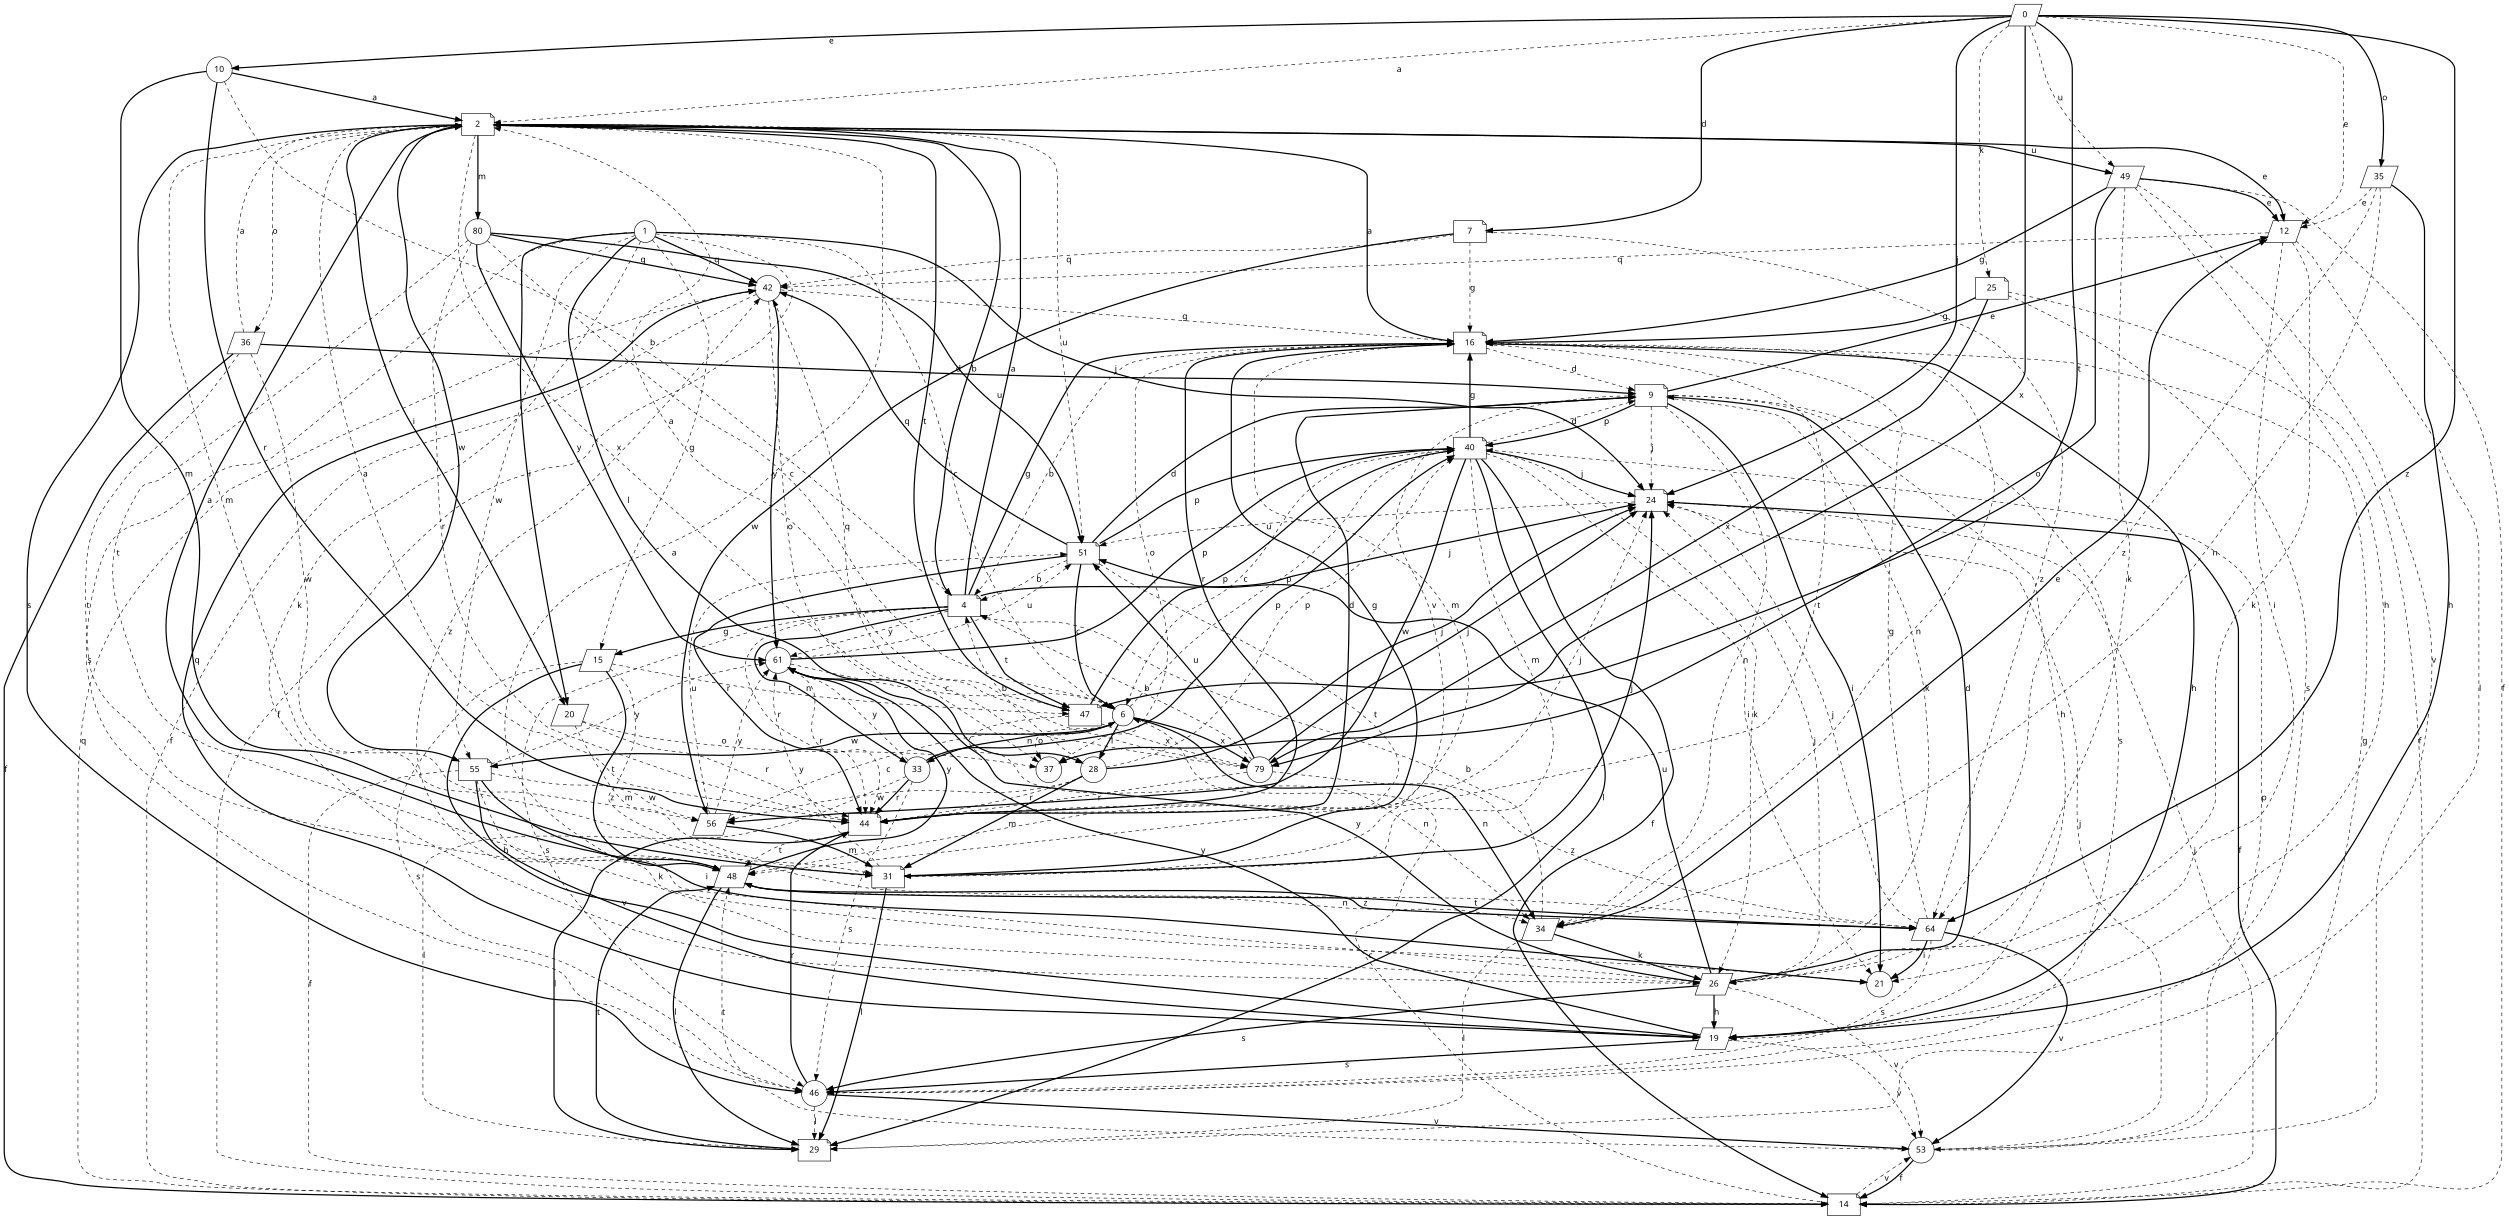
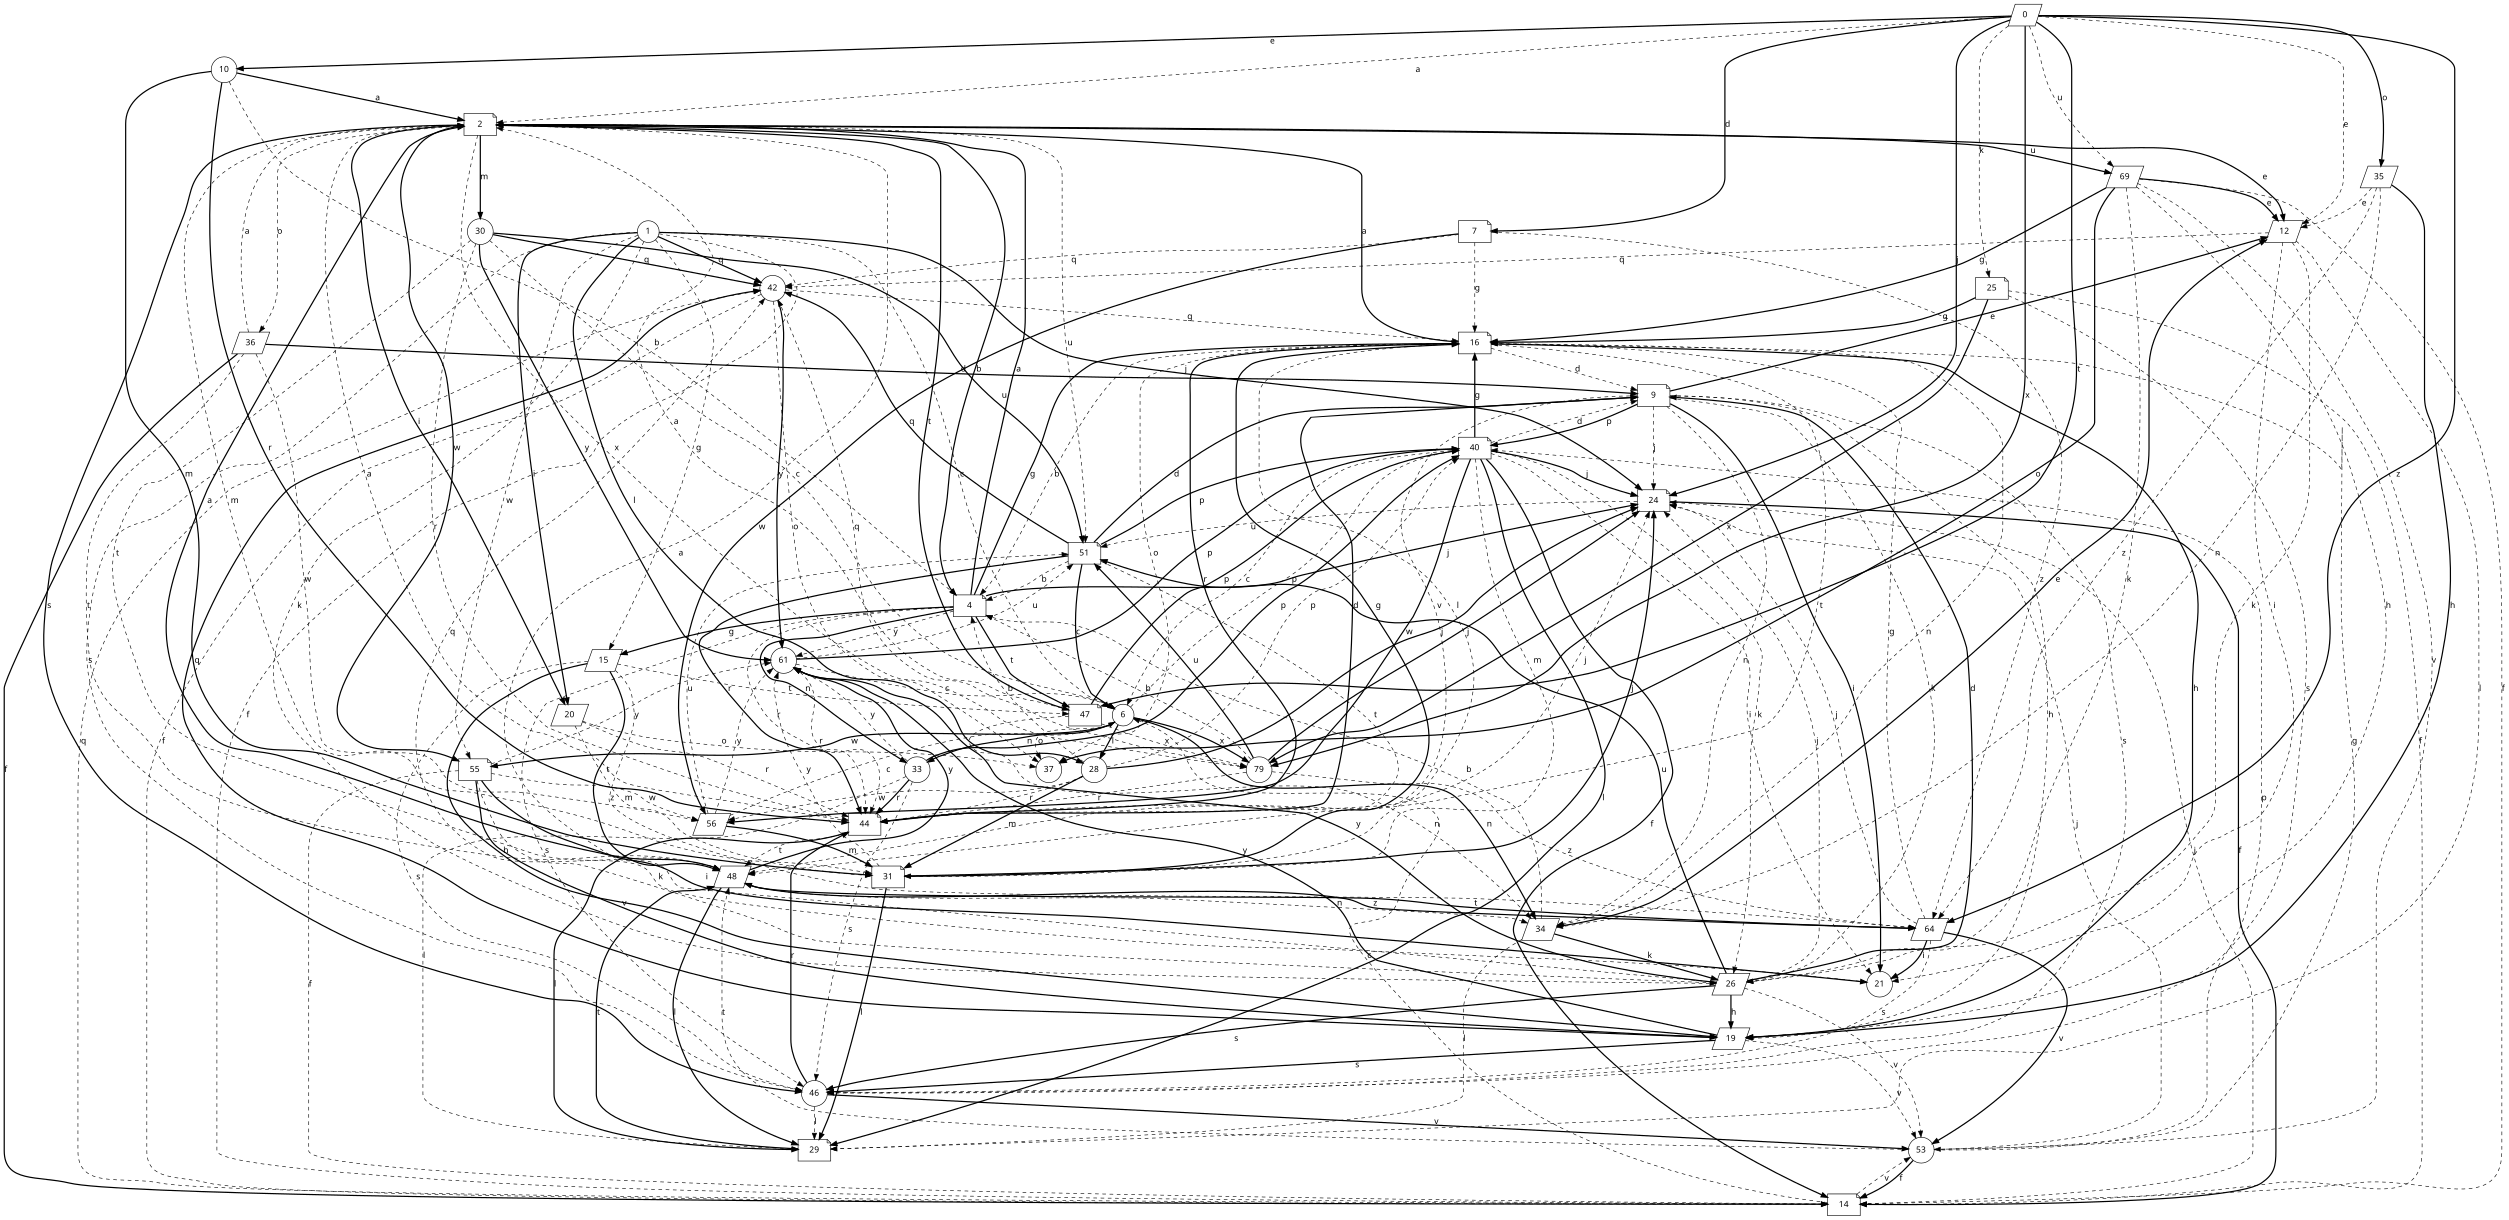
node "49": label "49" -> "69"
node "80": label "80" -> "30"
edge "16" -> "31": label "m" -> "l"
edge "21" -> "42": label "z" -> "q"
